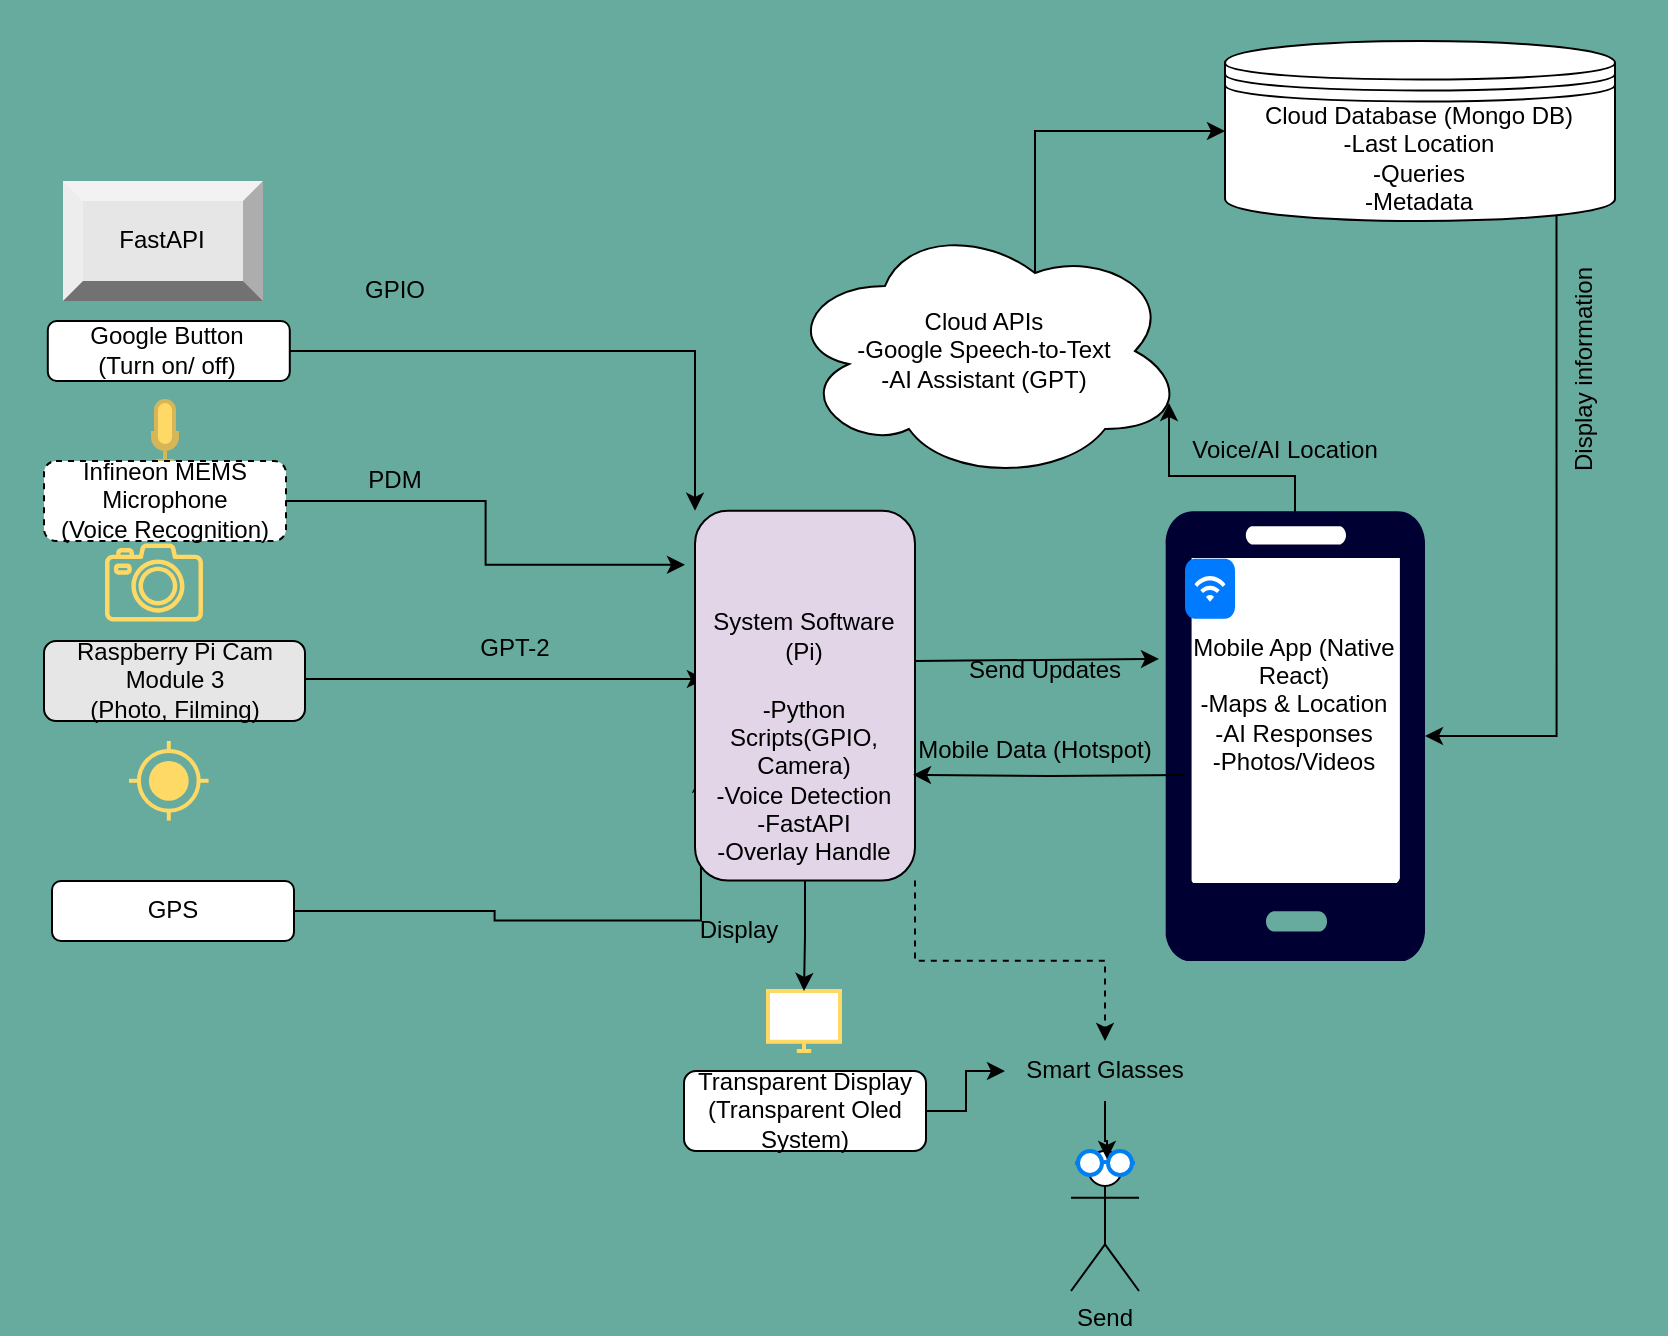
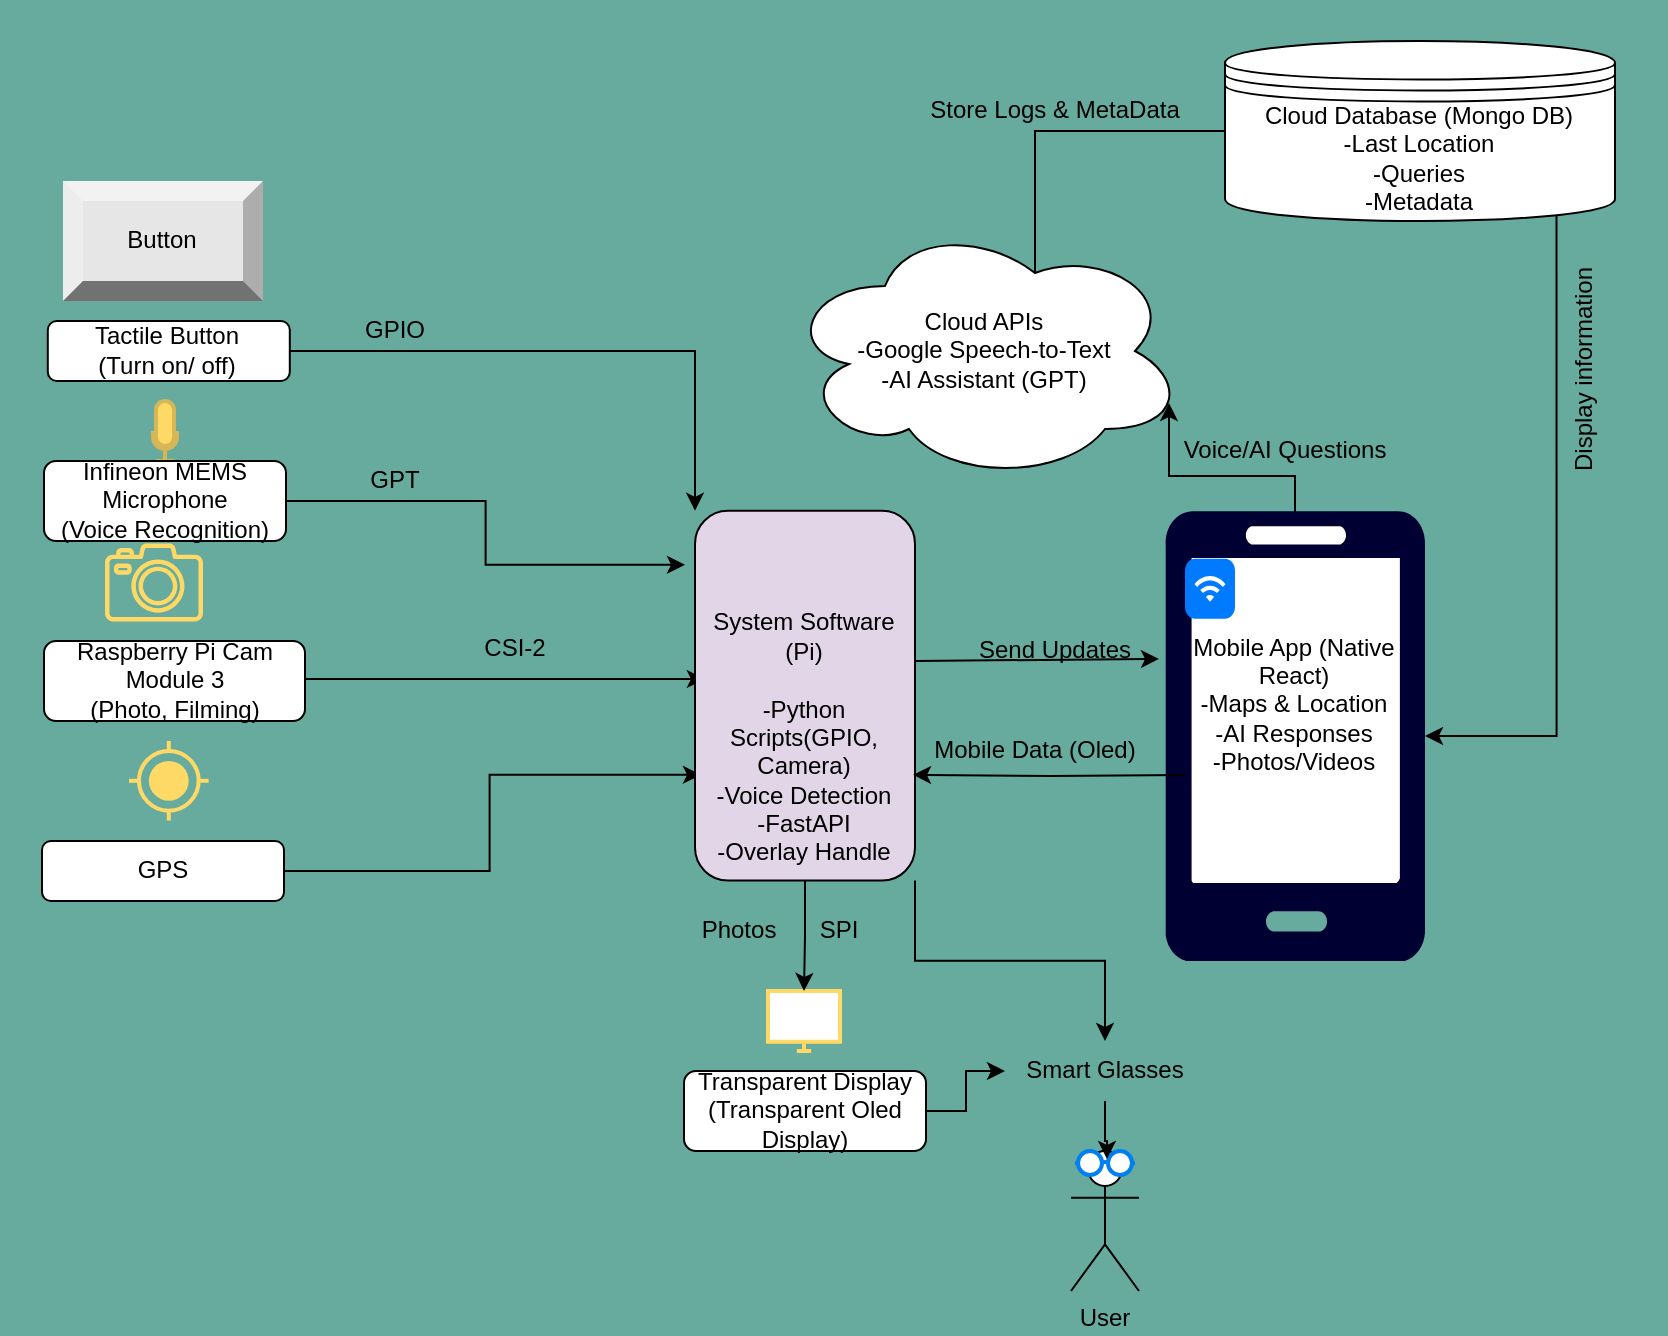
node "Store Logs & MetaData": added
edge "Cloud APIs -Google Speech-to-Text -AI Assistant (GPT)" -> "Cloud Database (Mongo DB) -Last Location -Queries -Metadata": arrowhead classic -> none
node "FastAPI": label "FastAPI" -> "Button"
node "GPIO": moved (395, 291) -> (395, 331)
node "Google Button (Turn on/ off)": label "Google Button (Turn on/ off)" -> "Tactile Button (Turn on/ off)"
node "Voice/AI Location": label "Voice/AI Location" -> "Voice/AI Questions"
node "PDM": label "PDM" -> "GPT"
node "Infineon MEMS Microphone (Voice Recognition)": style dashed -> solid
node "GPT-2": label "GPT-2" -> "CSI-2"
node "Send Updates": moved (1045, 671) -> (1055, 651)
node "Raspberry Pi Cam Module 3 (Photo, Filming)": fillcolor #e6e6e6 -> #ffffff
node "Mobile Data (Hotspot)": label "Mobile Data (Hotspot)" -> "Mobile Data (Oled)"
node "GPS": moved (173, 911) -> (163, 871)
node "Display": label "Display" -> "Photos"
node "SPI": added
edge "System Software (Pi) -Python Scripts(GPIO, Camera) -Voice Detection -FastAPI -Overlay Handle" -> "Smart Glasses": style dashed -> solid
node "Transparent Display (Transparent Oled System)": label "Transparent Display (Transparent Oled System)" -> "Transparent Display (Transparent Oled Display)"
node "Send": label "Send" -> "User"
